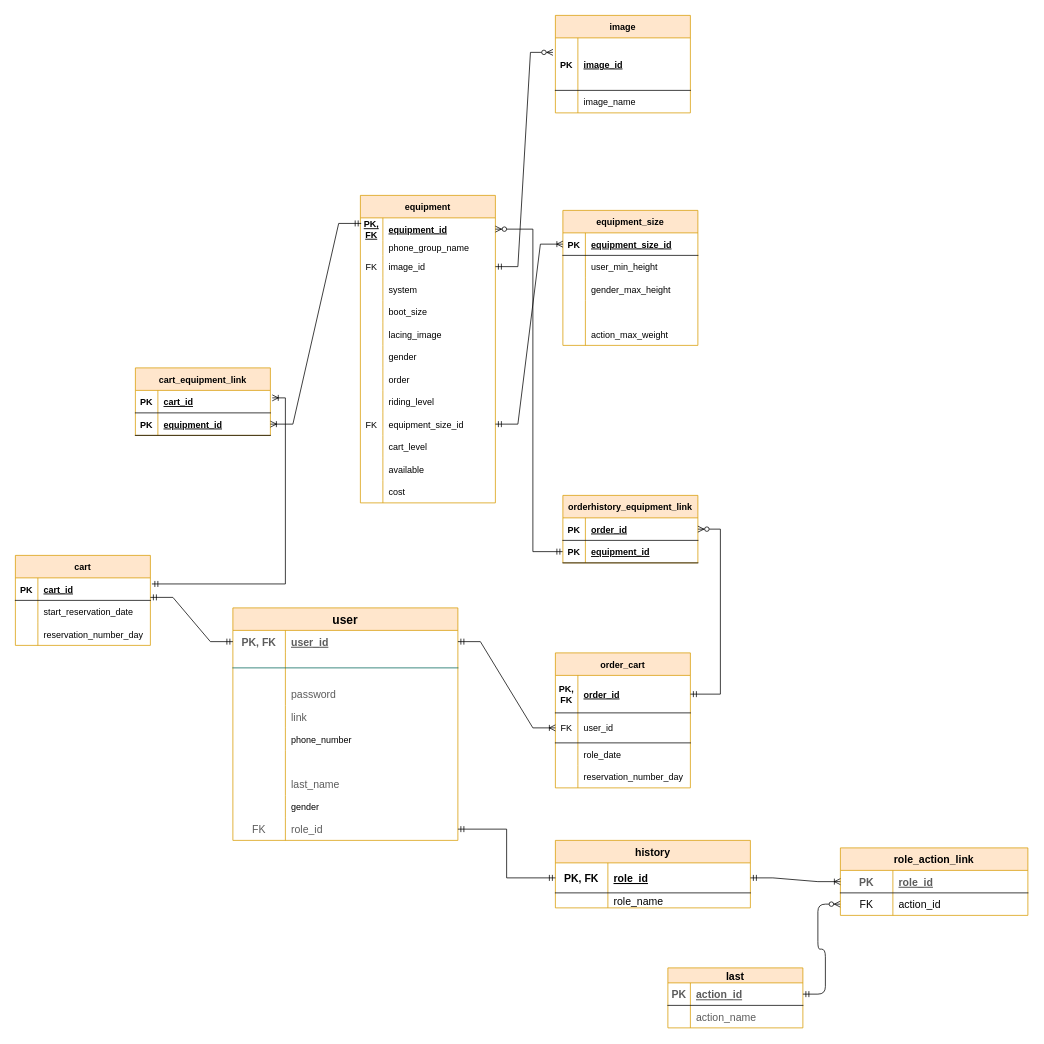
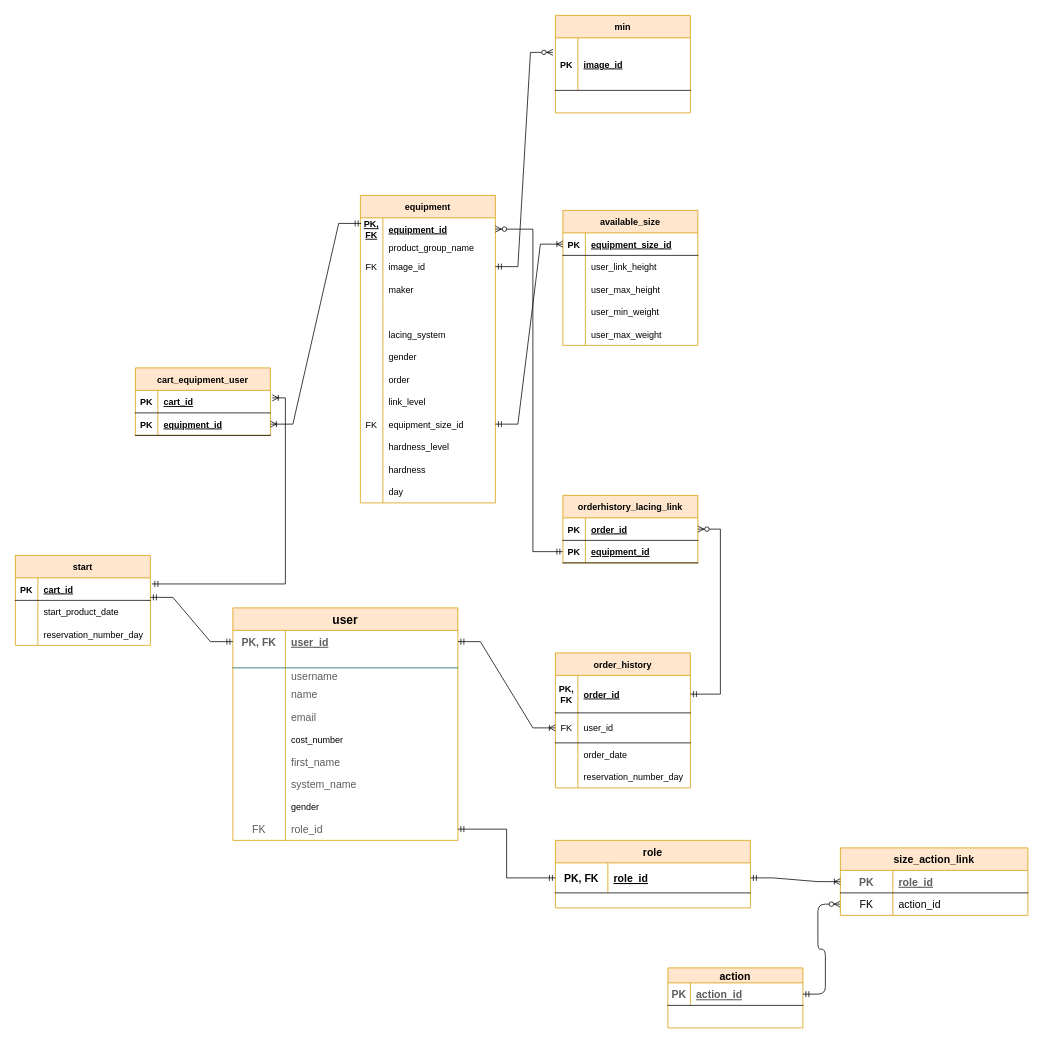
node "image": label "image" -> "min"
node "image_name": removed
node "equipment_size": label "equipment_size" -> "available_size"
node "phone_group_name": label "phone_group_name" -> "product_group_name"
node "user_min_height": label "user_min_height" -> "user_link_height"
node "system": label "system" -> "maker"
node "gender_max_height": label "gender_max_height" -> "user_max_height"
node "boot_size": removed
node "user_min_weight": added
node "lacing_image": label "lacing_image" -> "lacing_system"
node "action_max_weight": label "action_max_weight" -> "user_max_weight"
node "cart_equipment_link": label "cart_equipment_link" -> "cart_equipment_user"
node "riding_level": label "riding_level" -> "link_level"
node "cart_level": label "cart_level" -> "hardness_level"
node "available": label "available" -> "hardness"
node "cost": label "cost" -> "day"
node "orderhistory_equipment_link": label "orderhistory_equipment_link" -> "orderhistory_lacing_link"
node "cart": label "cart" -> "start"
node "start_reservation_date": label "start_reservation_date" -> "start_product_date"
node "order_cart": label "order_cart" -> "order_history"
node "username": added
node "password": label "password" -> "name"
node "link": label "link" -> "email"
node "phone_number": label "phone_number" -> "cost_number"
node "role_date": label "role_date" -> "order_date"
node "first_name": added
node "last_name": label "last_name" -> "system_name"
node "history": label "history" -> "role"
node "role_action_link": label "role_action_link" -> "size_action_link"
node "role_name": removed
node "last": label "last" -> "action"
node "action_name": removed
